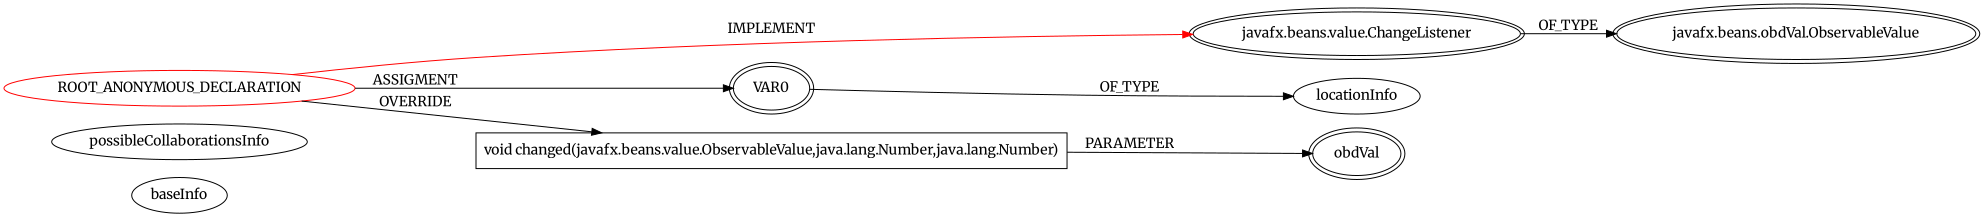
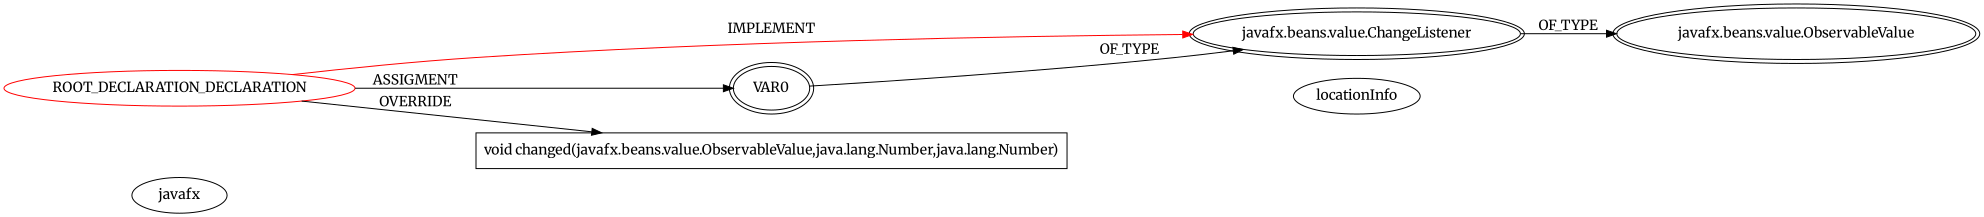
node "javafx.beans.obdVal.ObservableValue": label "javafx.beans.obdVal.ObservableValue" -> "javafx.beans.value.ObservableValue"
node "ROOT_ANONYMOUS_DECLARATION": label "ROOT_ANONYMOUS_DECLARATION" -> "ROOT_DECLARATION_DECLARATION"
edge "VAR0" -> "locationInfo": now "VAR0" -> "javafx.beans.value.ChangeListener"
node "possibleCollaborationsInfo": removed
node "obdVal": removed
node "baseInfo": label "baseInfo" -> "javafx"
